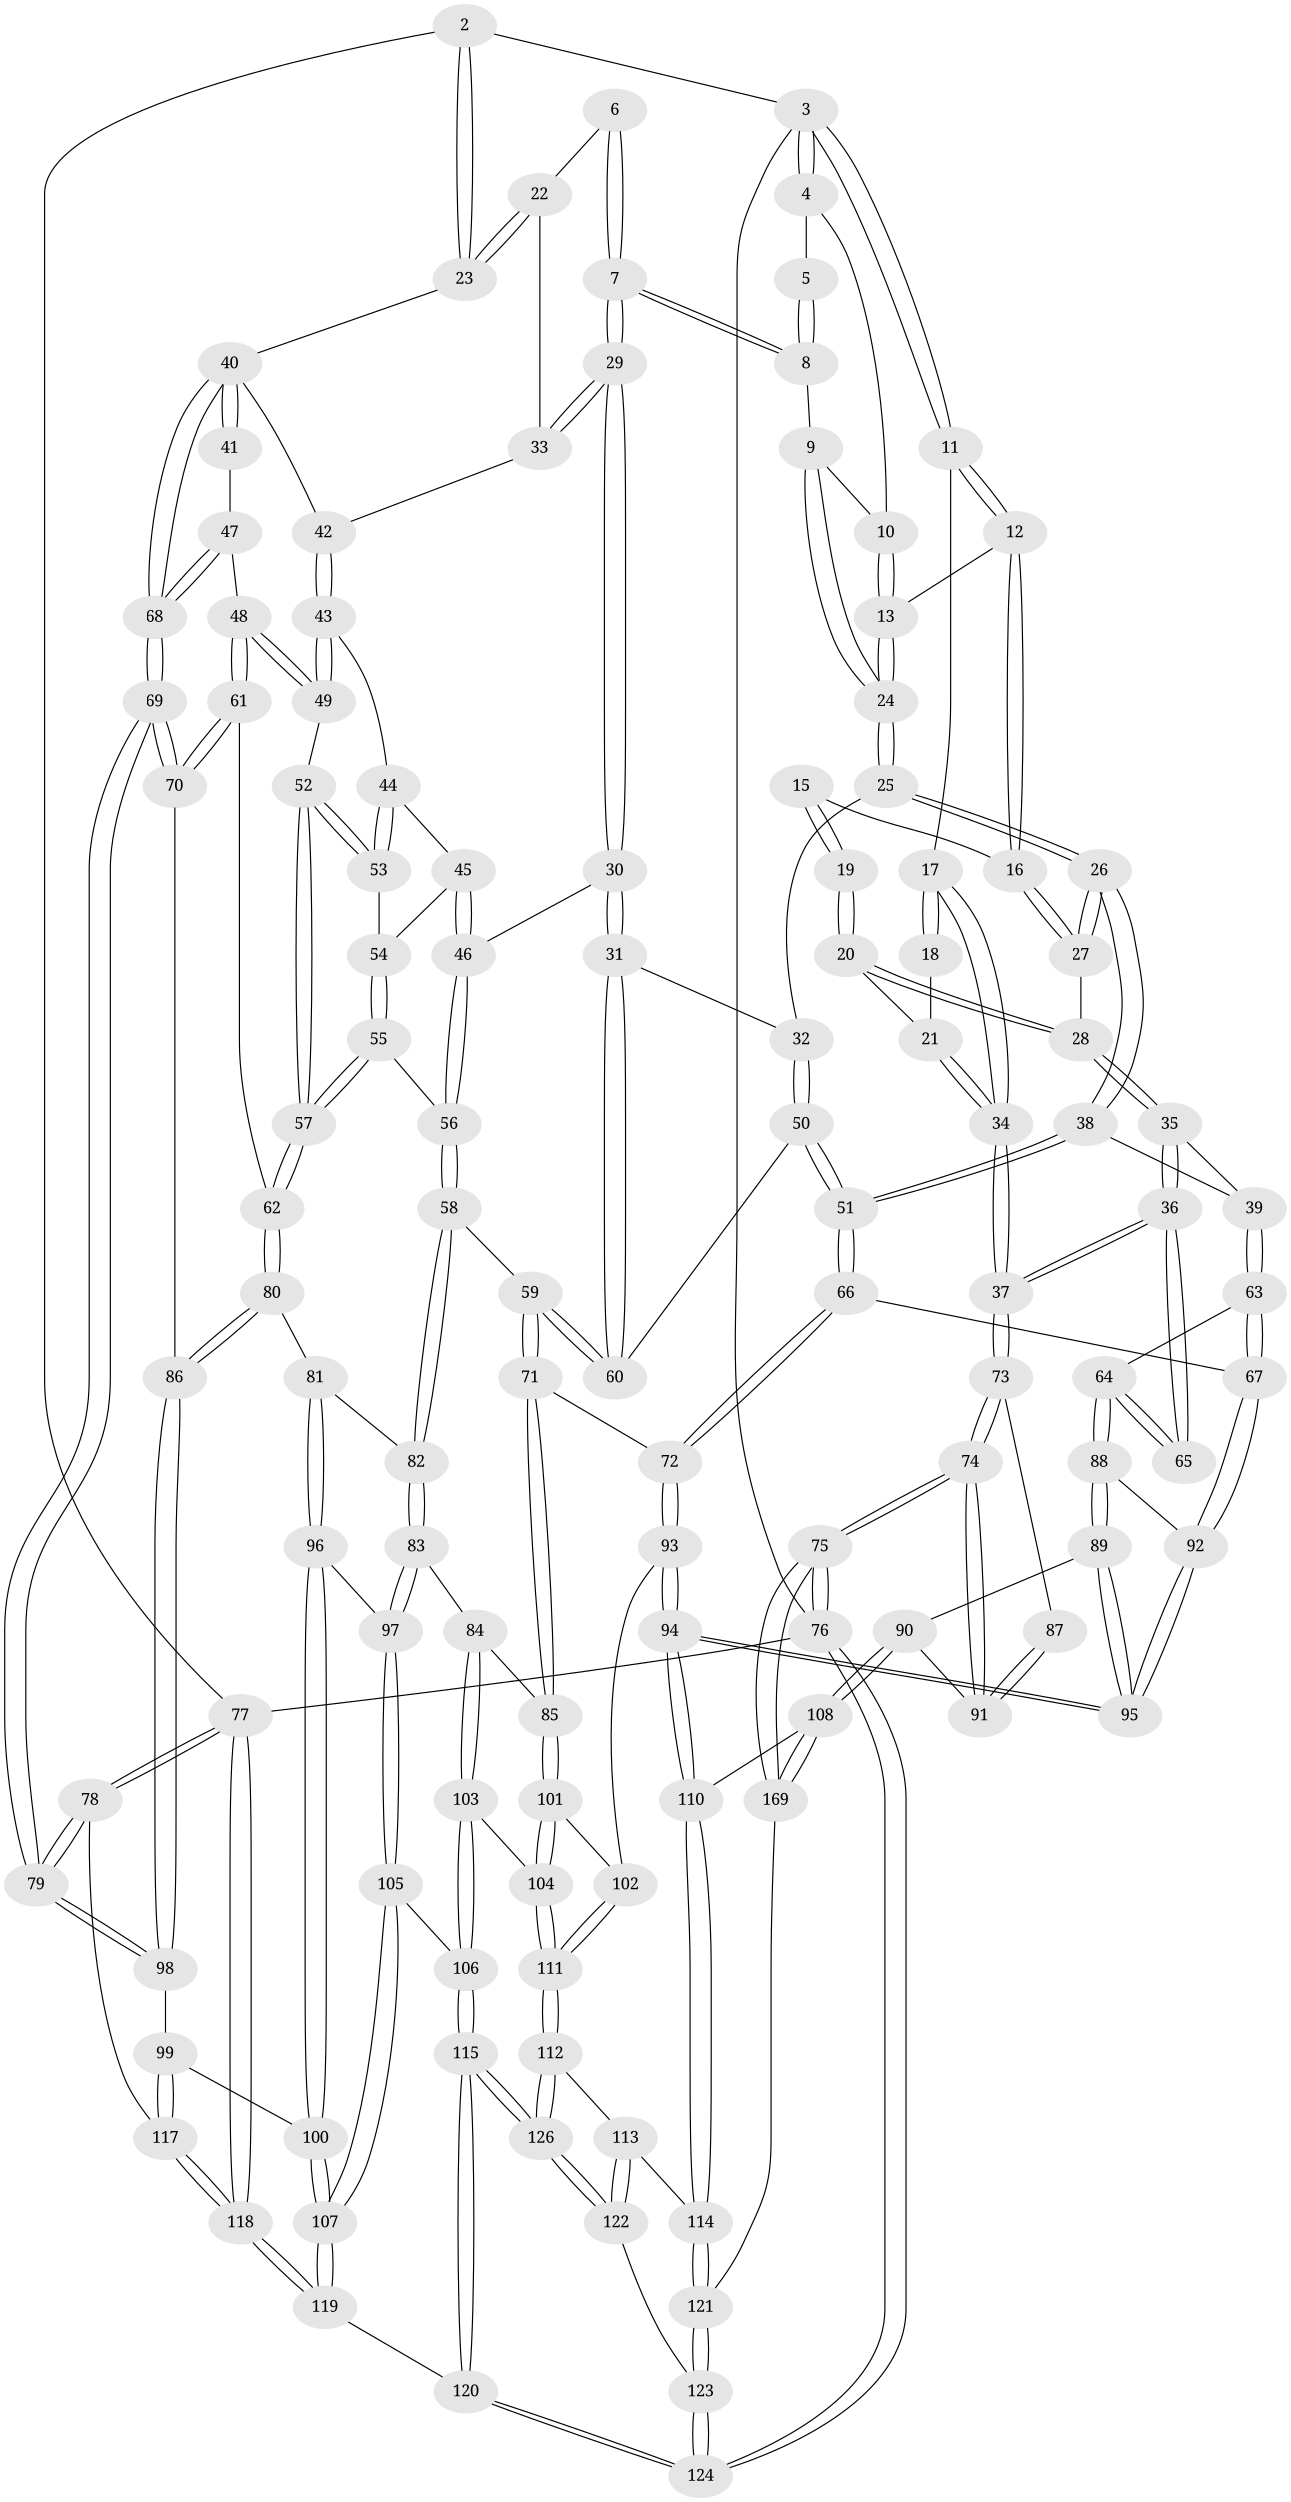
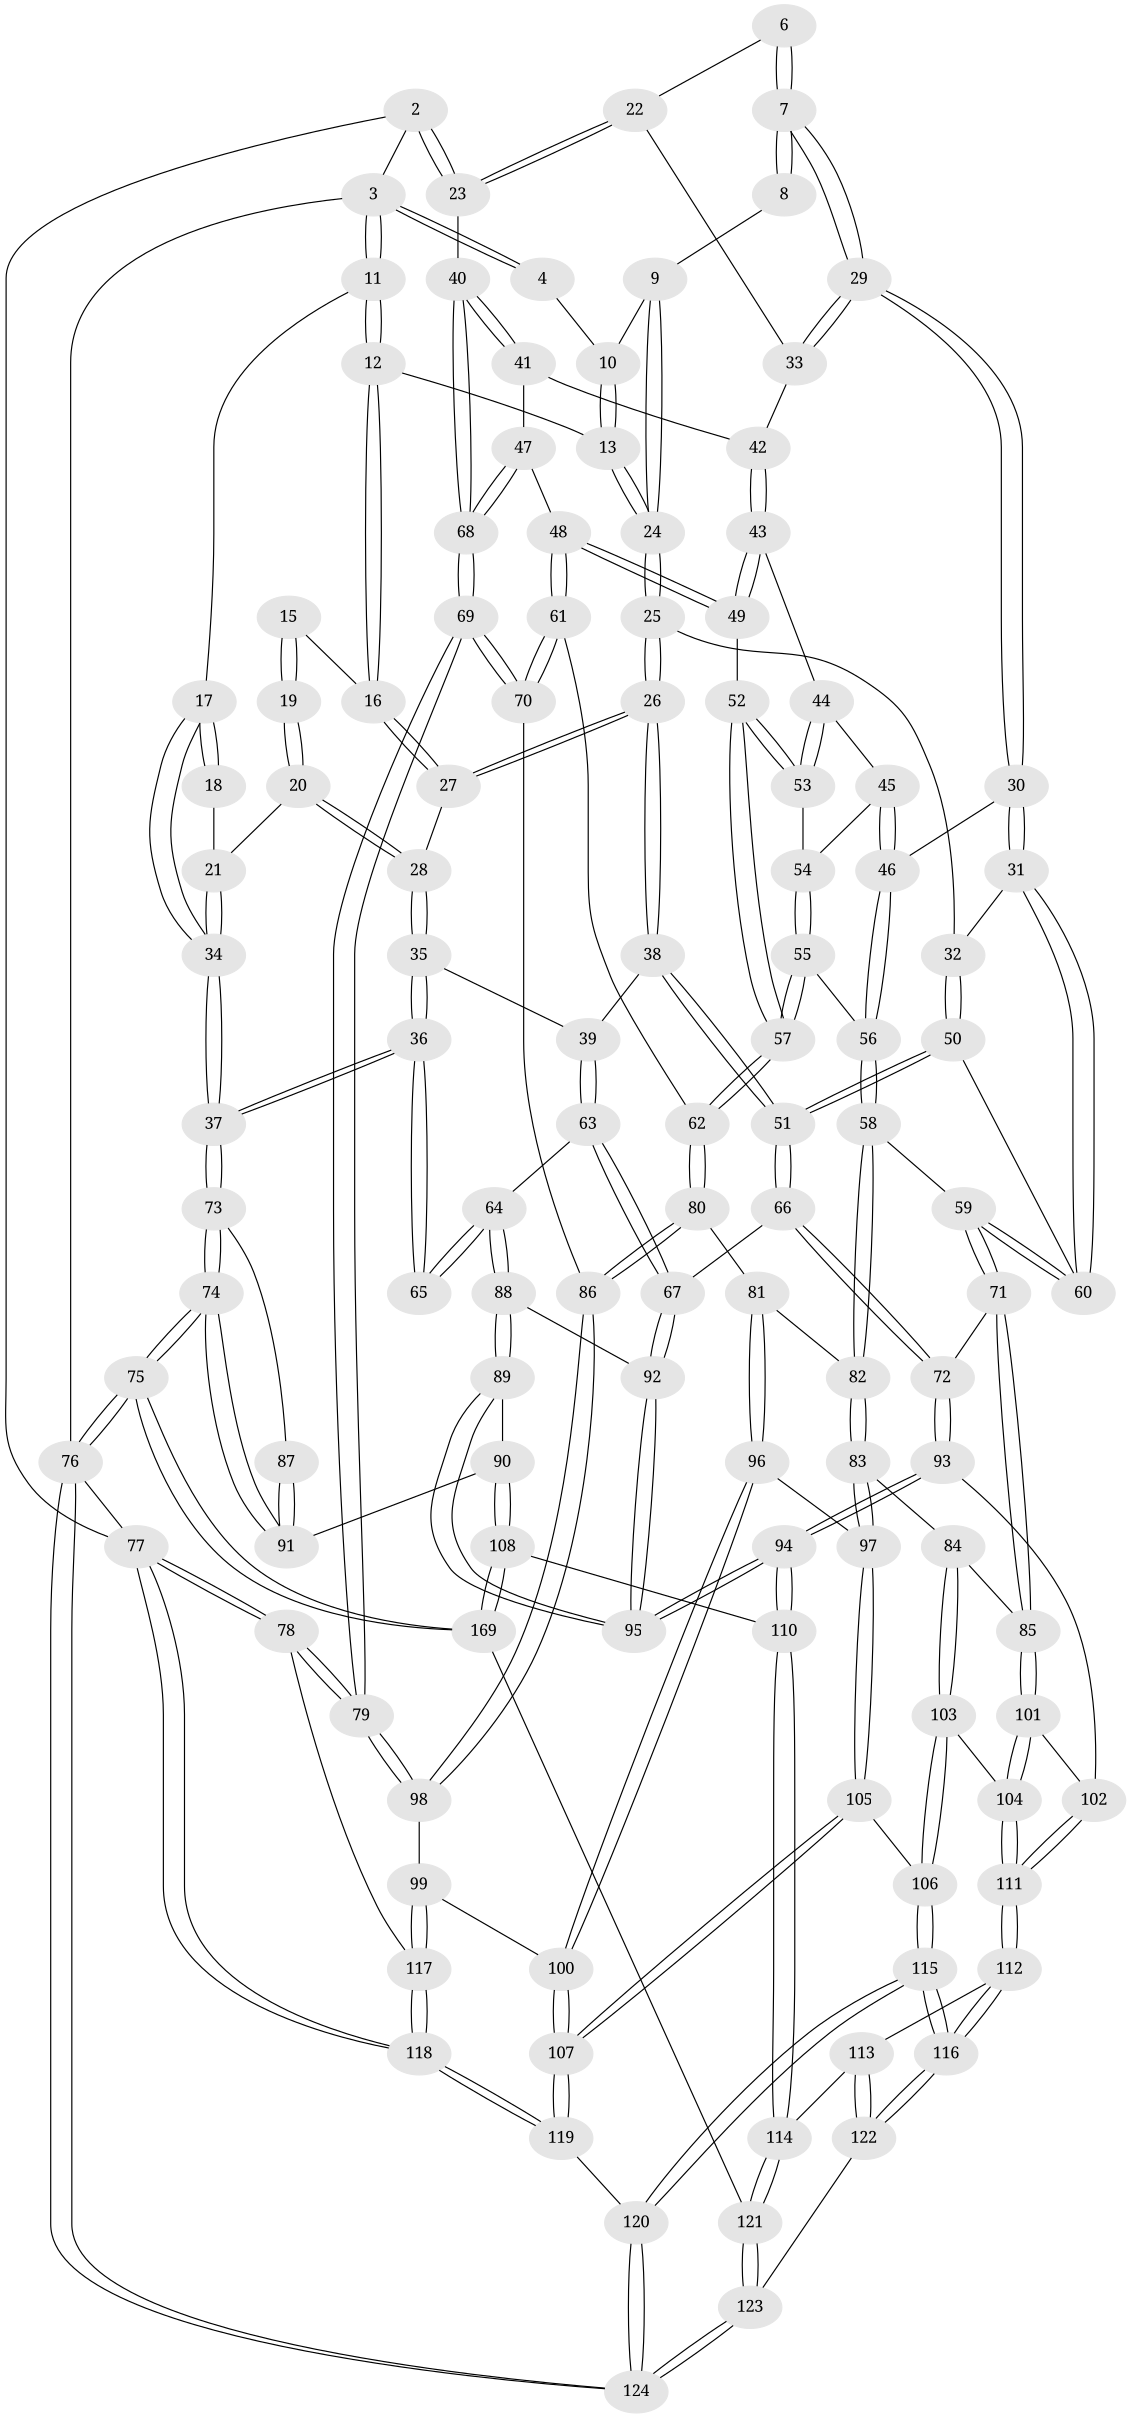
node "5": removed
edge "40" -- "42": now "41" -- "42"
node "126": label "126" -> "116"
